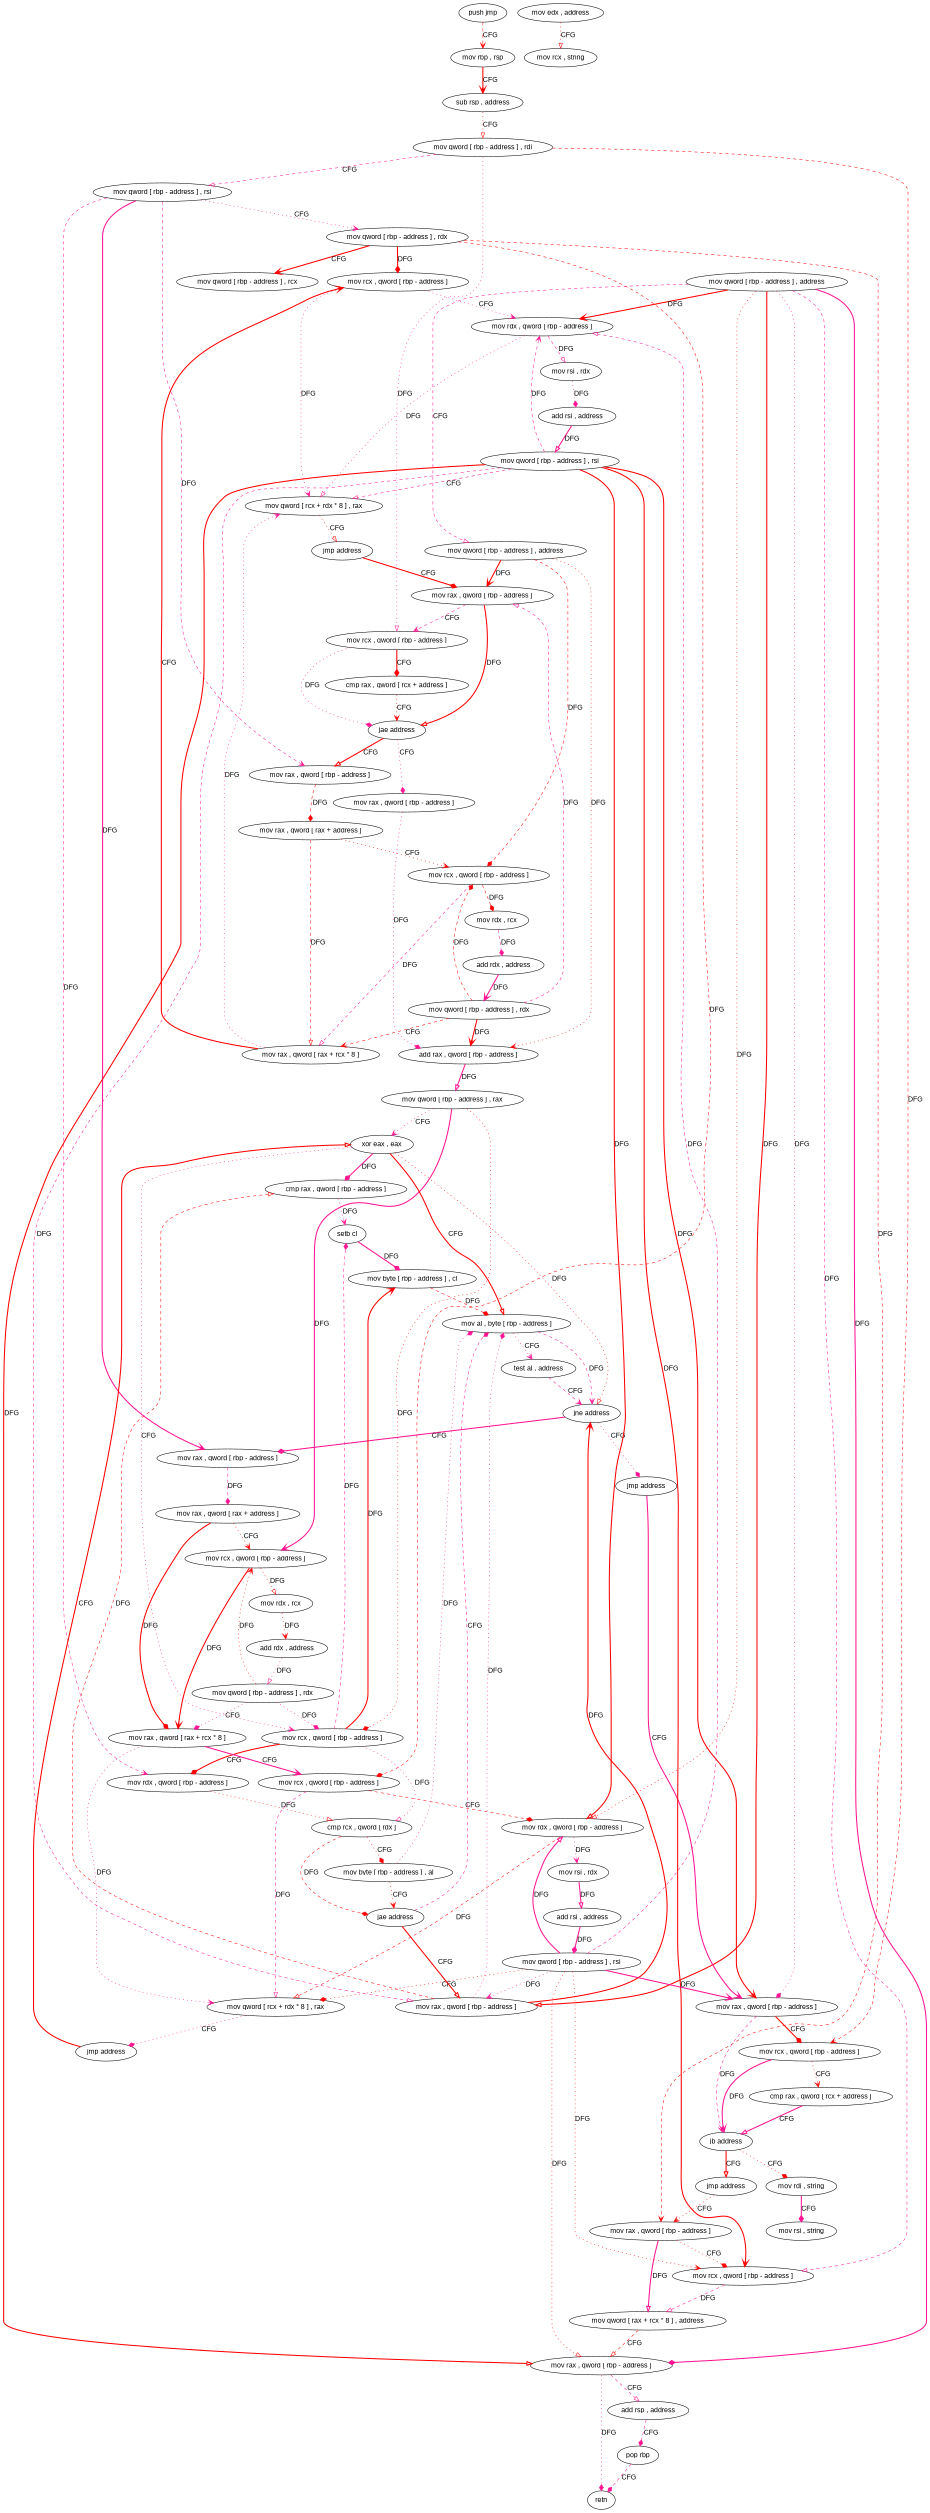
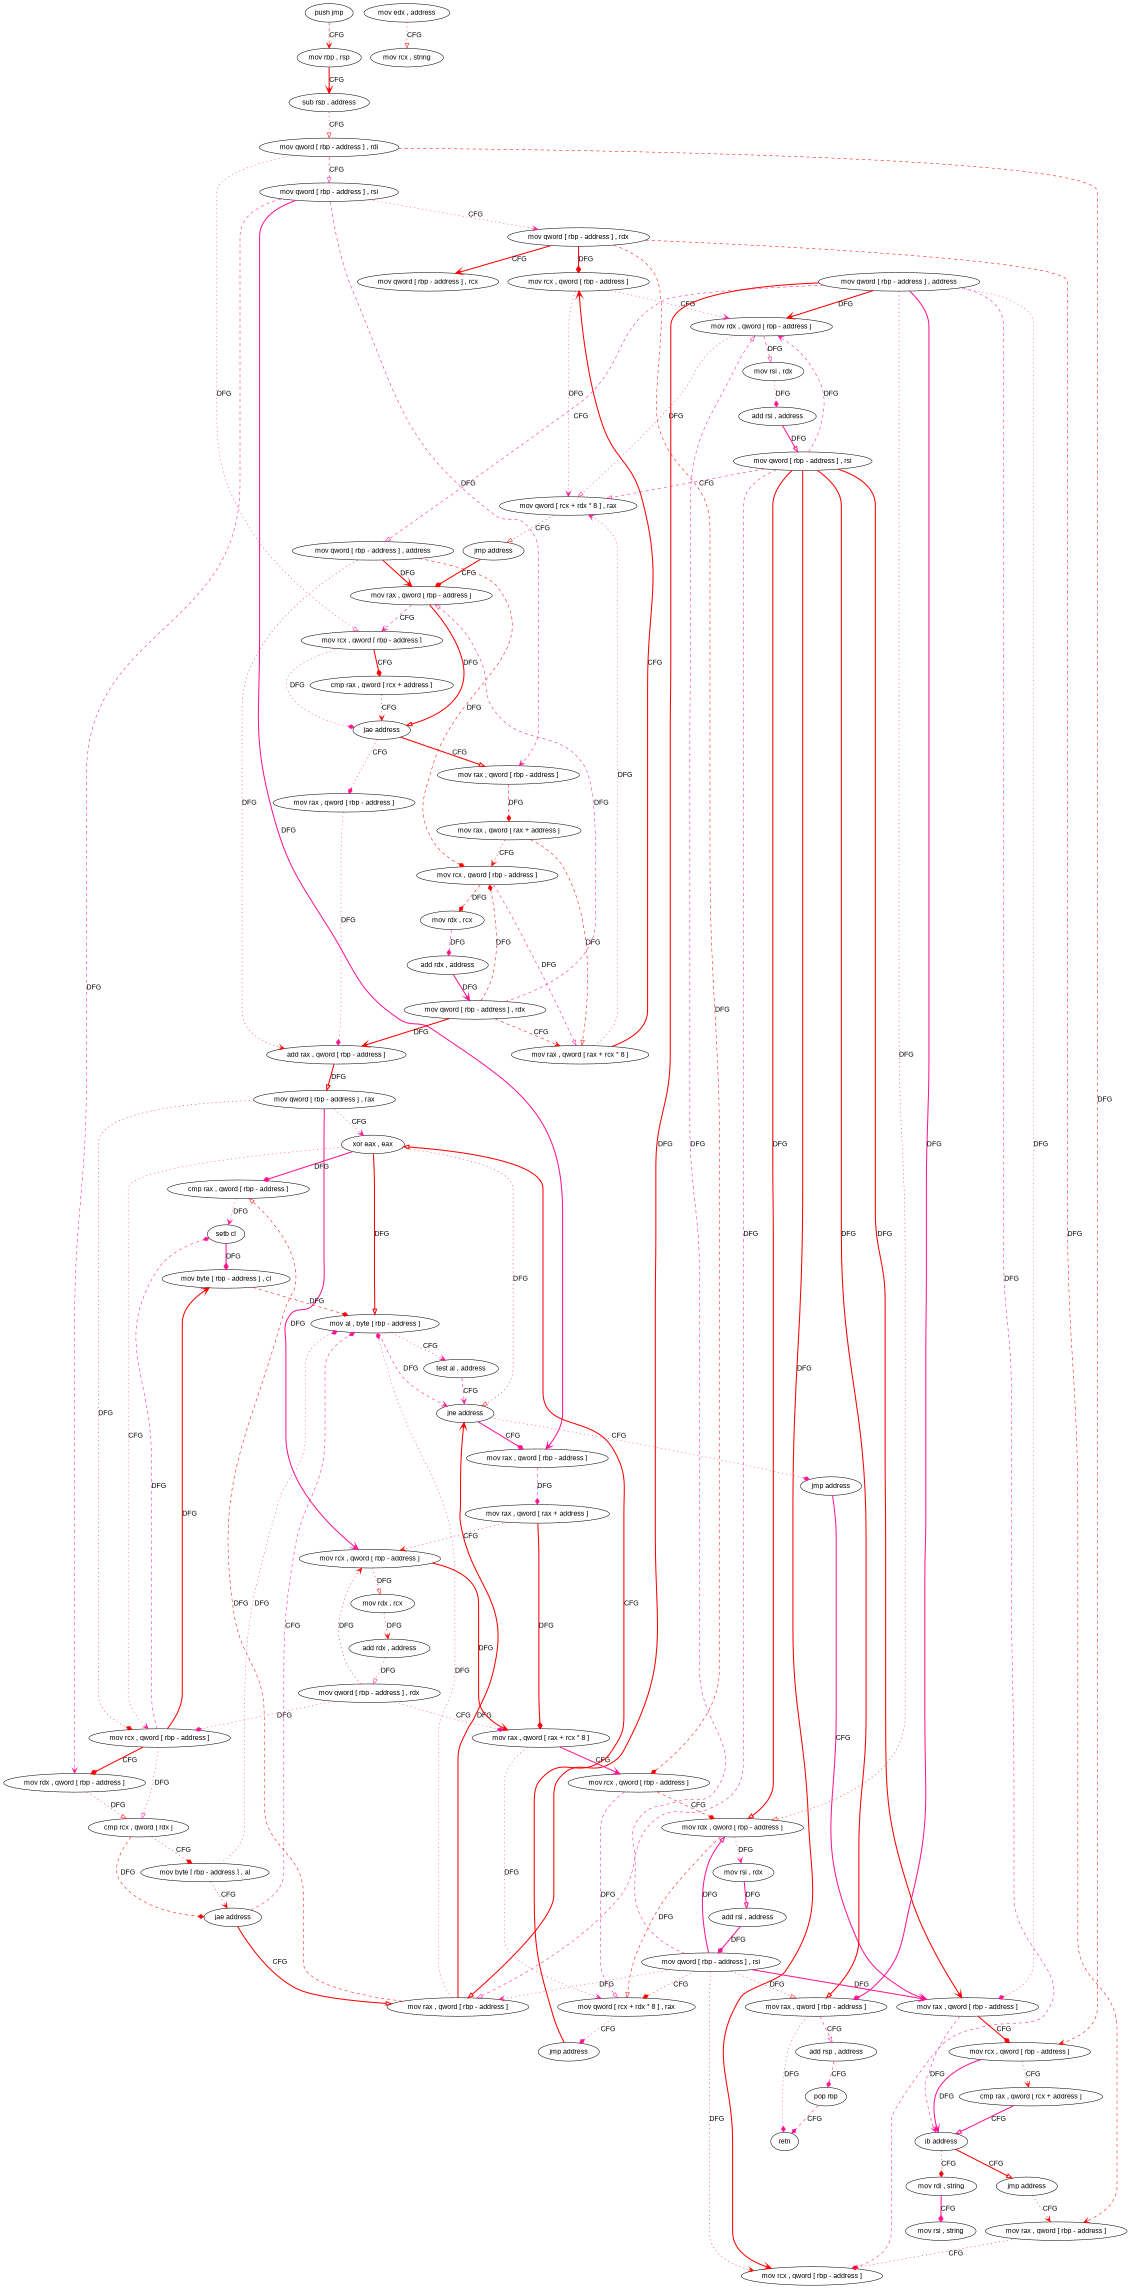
edge "add rax , qword [ rbp - address ]" -> "mov qword [ rbp - address ] , rax": color deeppink -> red
edge "xor eax , eax" -> "mov al , byte [ rbp - address ]": label "CFG" -> "DFG"
node "mov qword [ rax + rcx * 8 ] , address": removed
